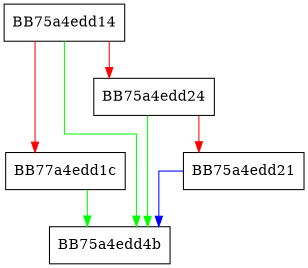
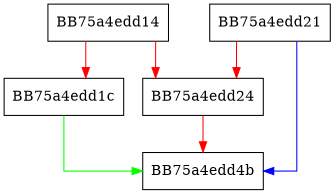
edge "BB75a4edd24" -> "BB75a4edd21": reversed
edge "BB75a4edd14" -> "BB75a4edd4b": removed
edge "BB75a4edd24" -> "BB75a4edd4b": color green -> red
node "BB77a4edd1c": label "BB77a4edd1c" -> "BB75a4edd1c"
